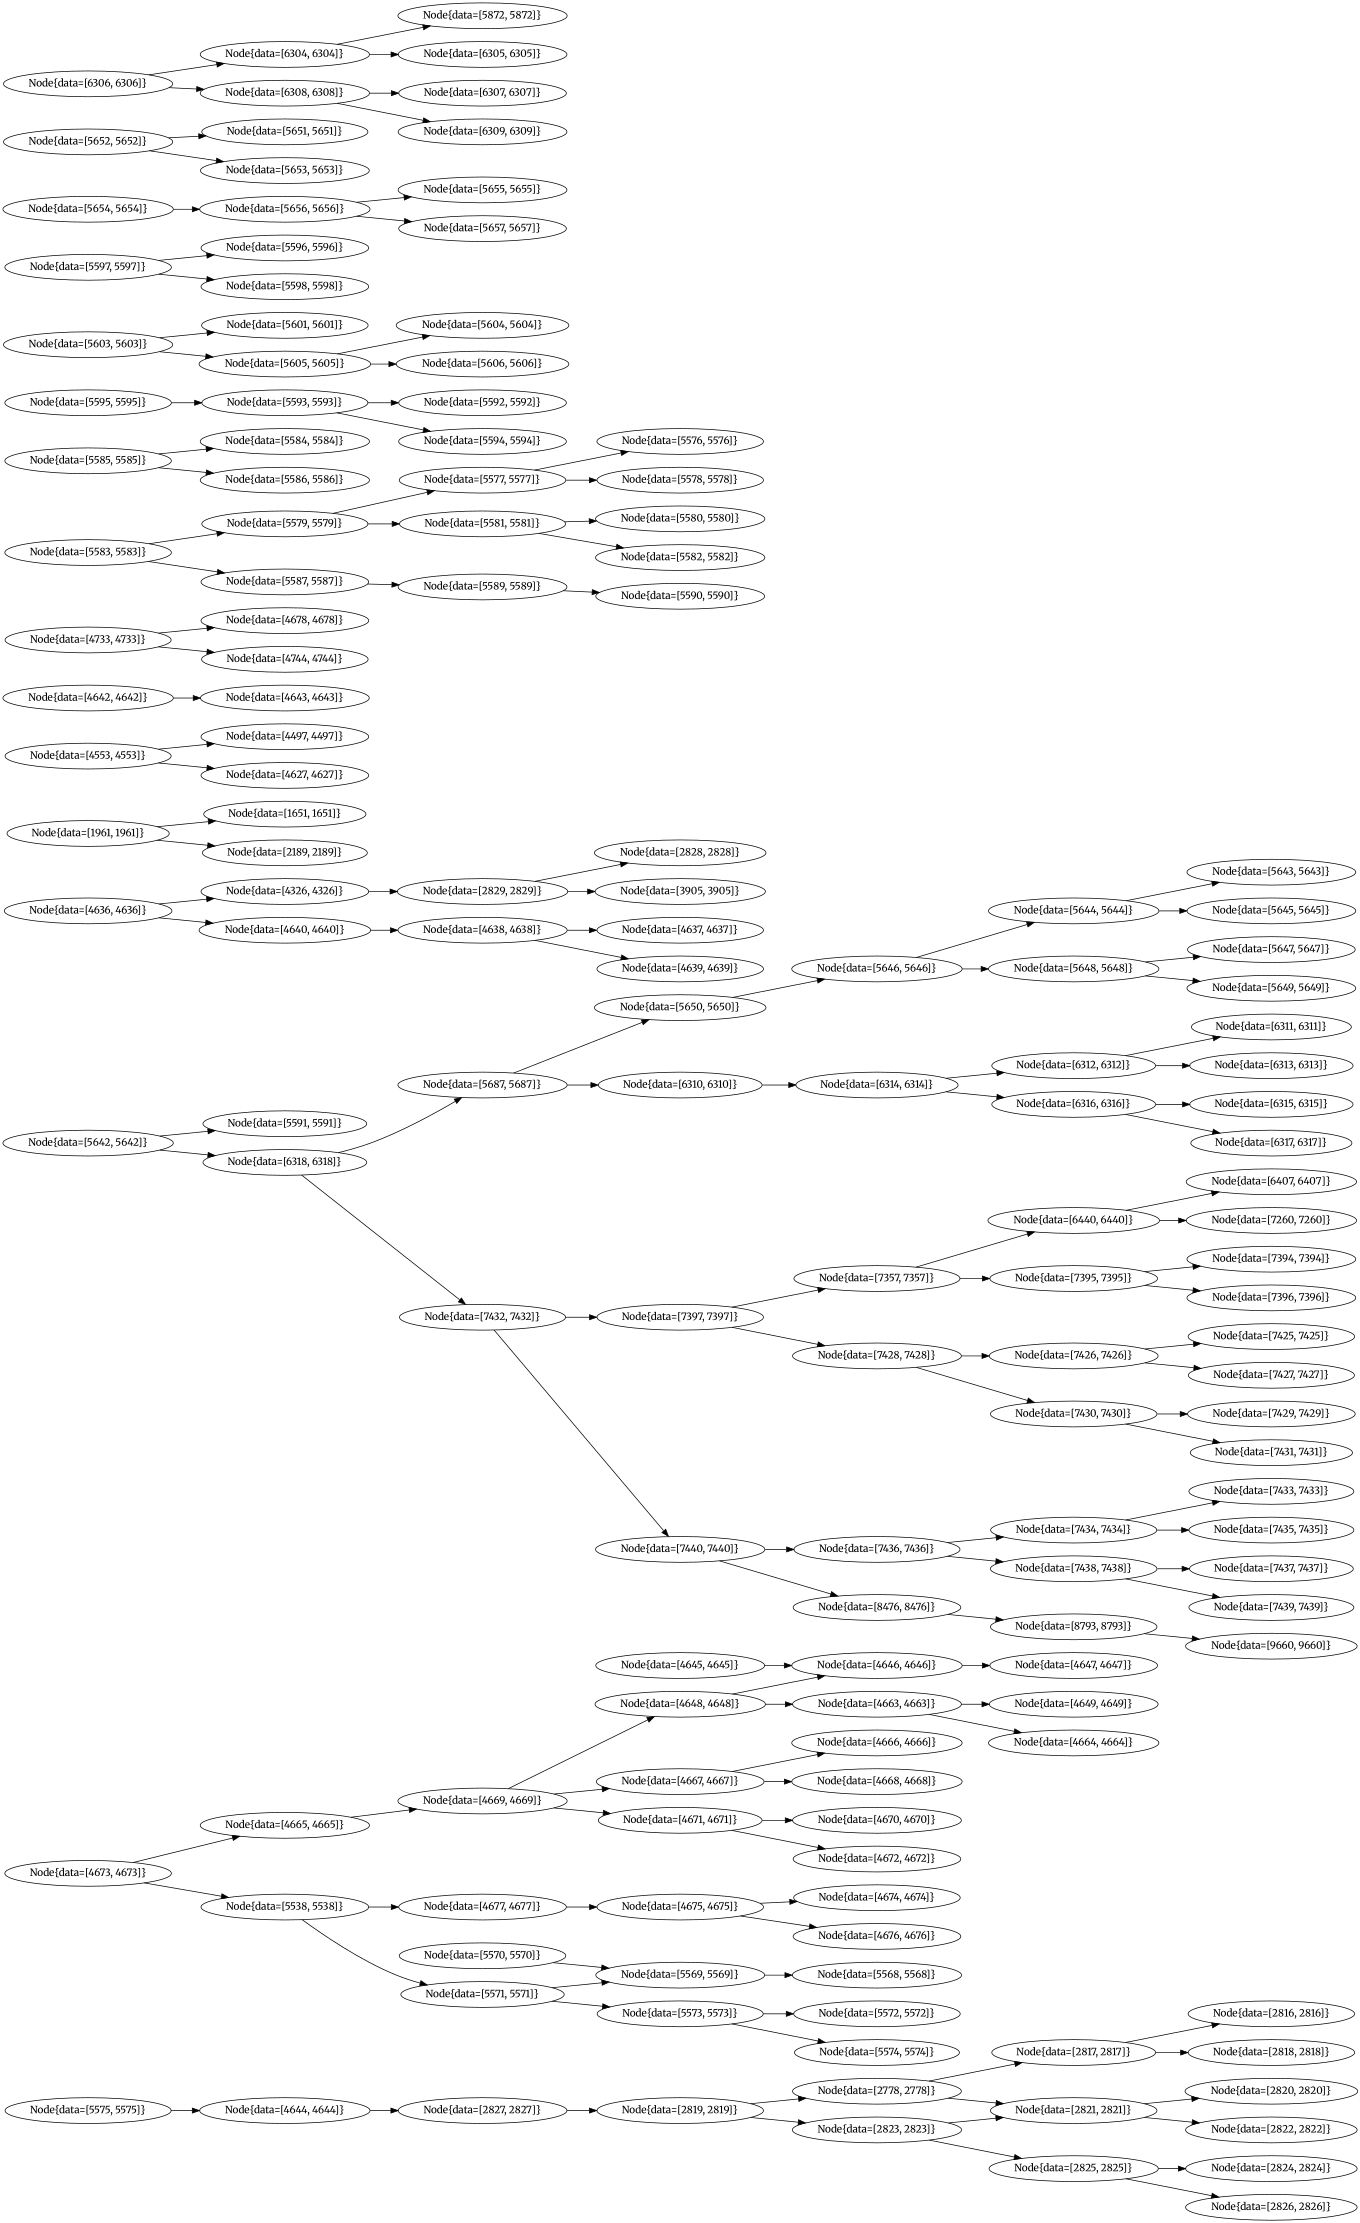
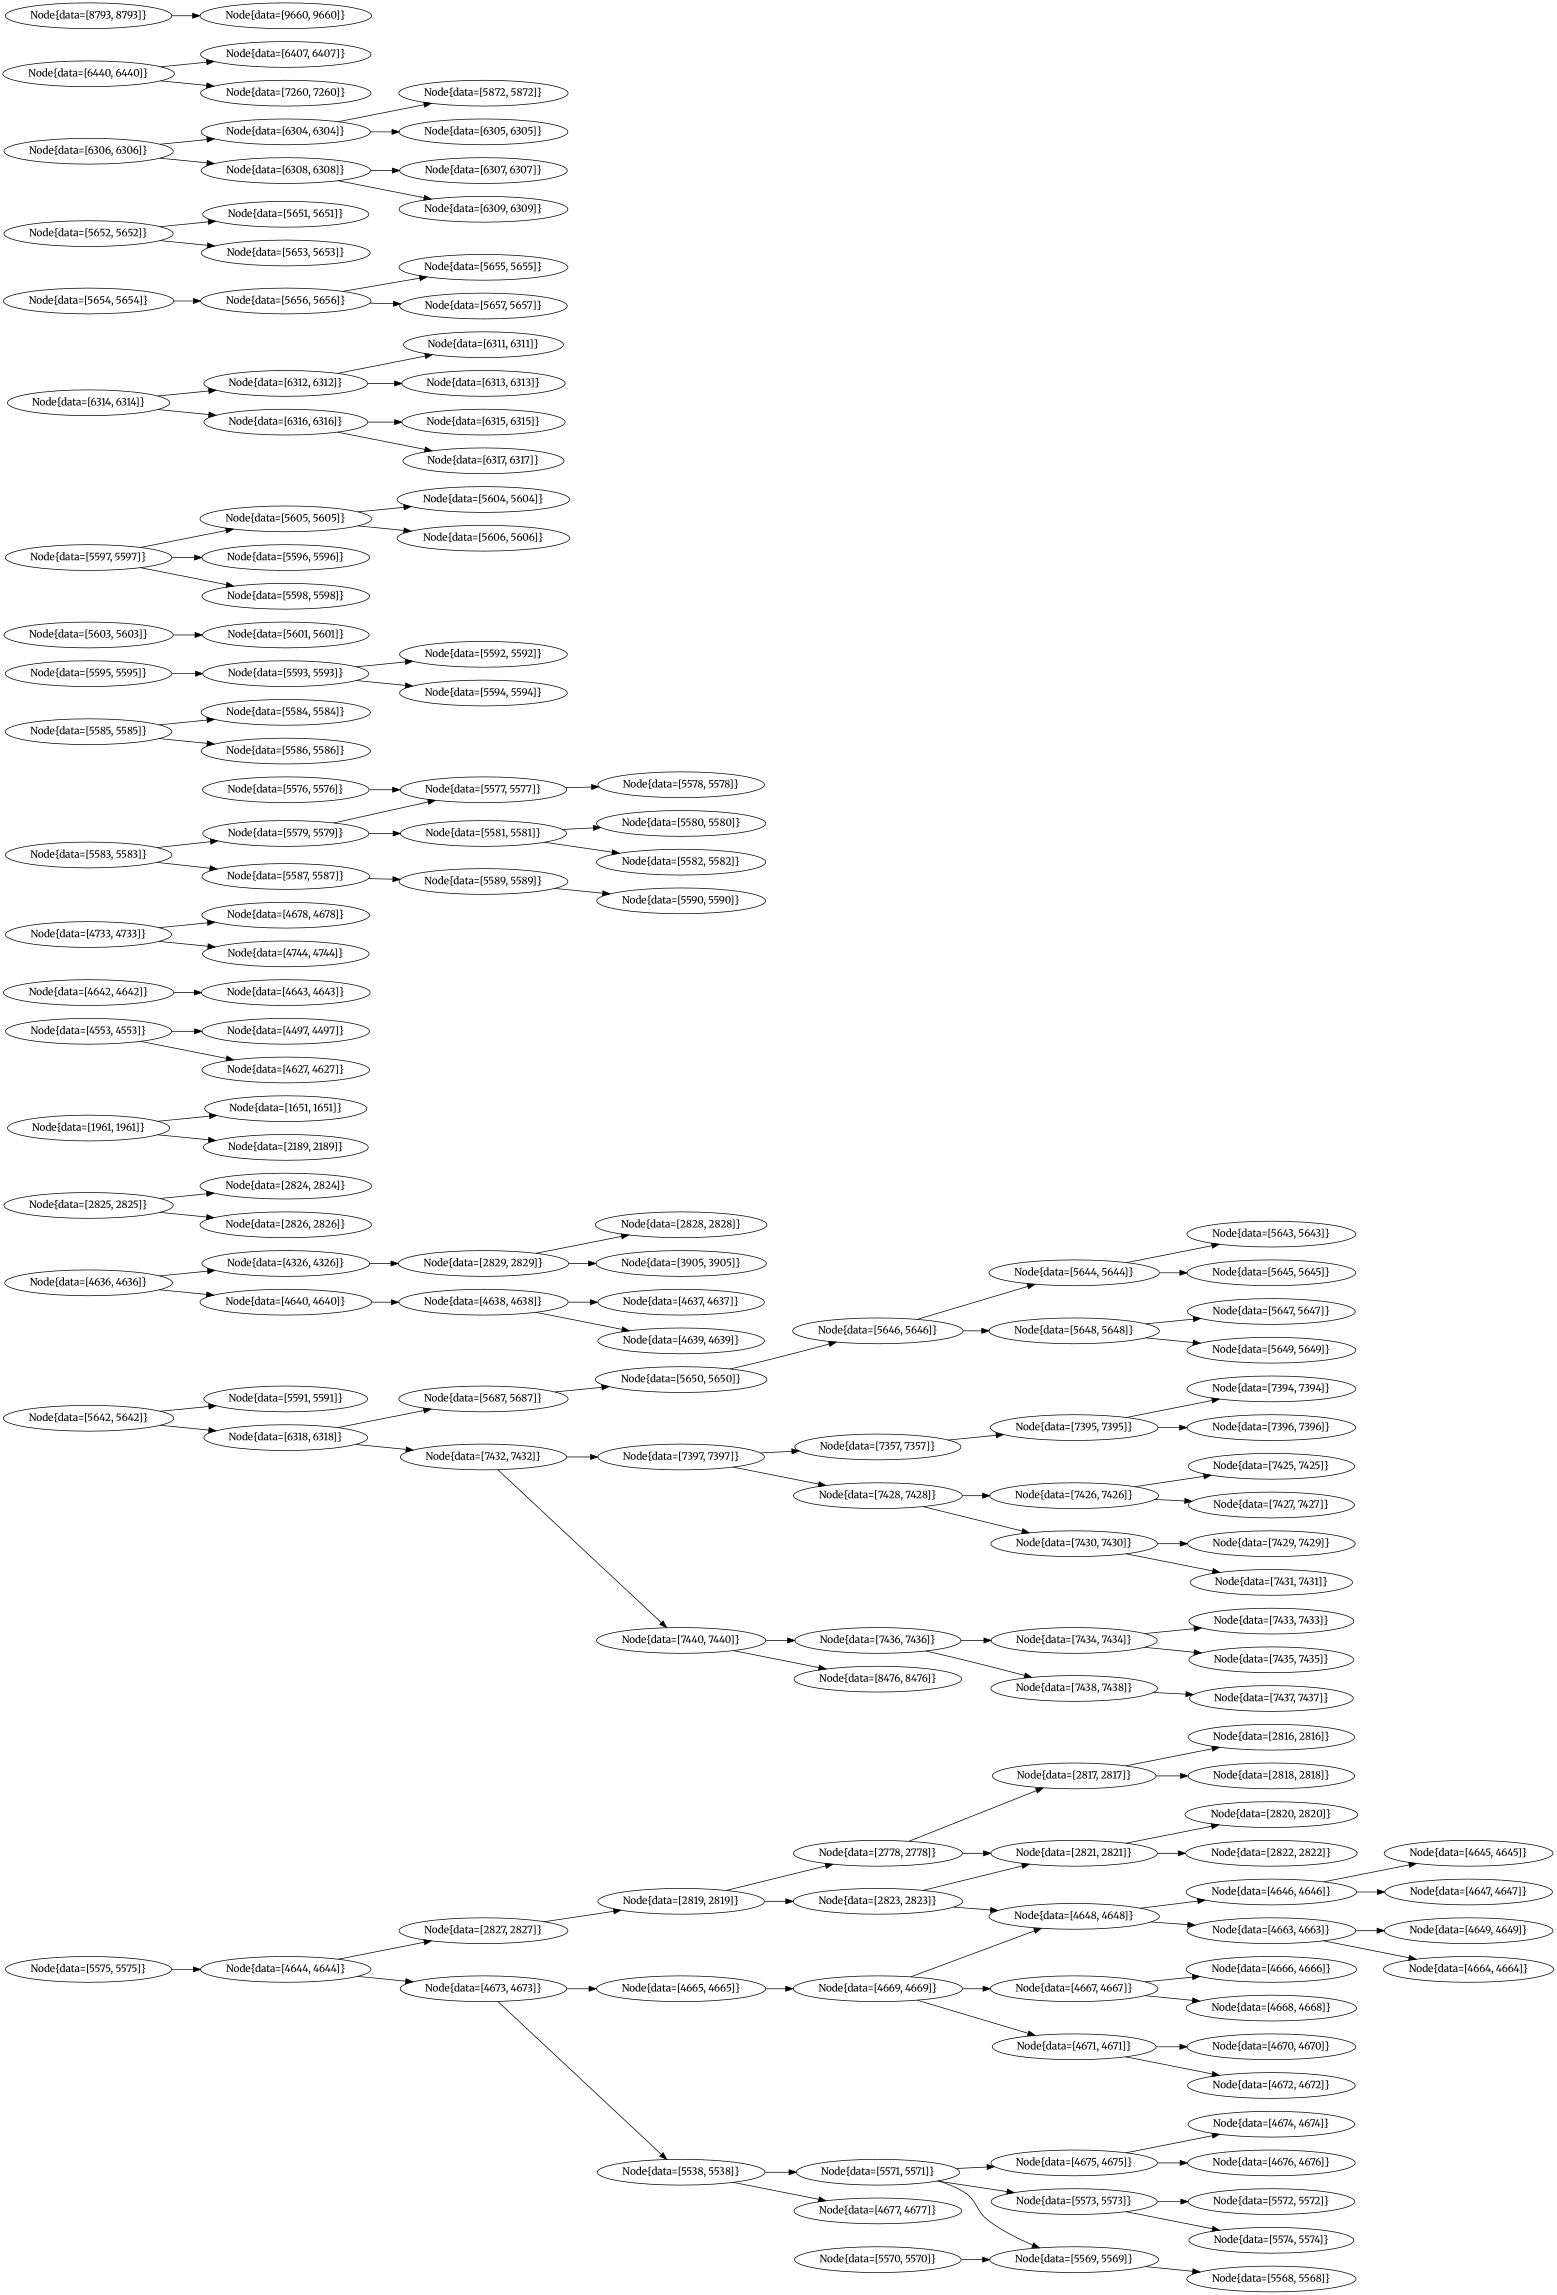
edge "Node{data=[5603, 5603]}" -> "Node{data=[5605, 5605]}": now "Node{data=[5597, 5597]}" -> "Node{data=[5605, 5605]}"
edge "Node{data=[5577, 5577]}" -> "Node{data=[5576, 5576]}": reversed
node "Node{data=[6310, 6310]}": removed
edge "Node{data=[7357, 7357]}" -> "Node{data=[6440, 6440]}": removed
node "Node{data=[7439, 7439]}": removed
edge "Node{data=[8476, 8476]}" -> "Node{data=[8793, 8793]}": removed
edge "Node{data=[4645, 4645]}" -> "Node{data=[4646, 4646]}": reversed
edge "Node{data=[4677, 4677]}" -> "Node{data=[4675, 4675]}": now "Node{data=[5571, 5571]}" -> "Node{data=[4675, 4675]}"
edge "Node{data=[4644, 4644]}" -> "Node{data=[4673, 4673]}": added
edge "Node{data=[2823, 2823]}" -> "Node{data=[2825, 2825]}": now "Node{data=[2823, 2823]}" -> "Node{data=[4648, 4648]}"
